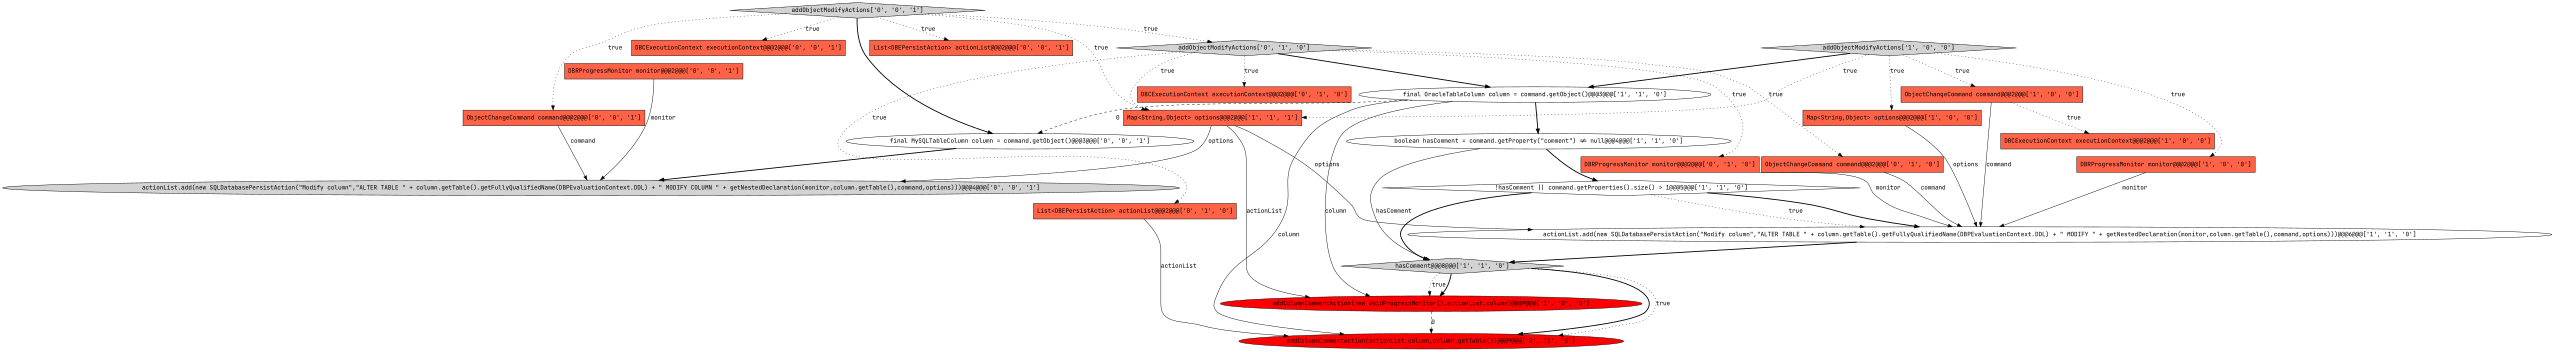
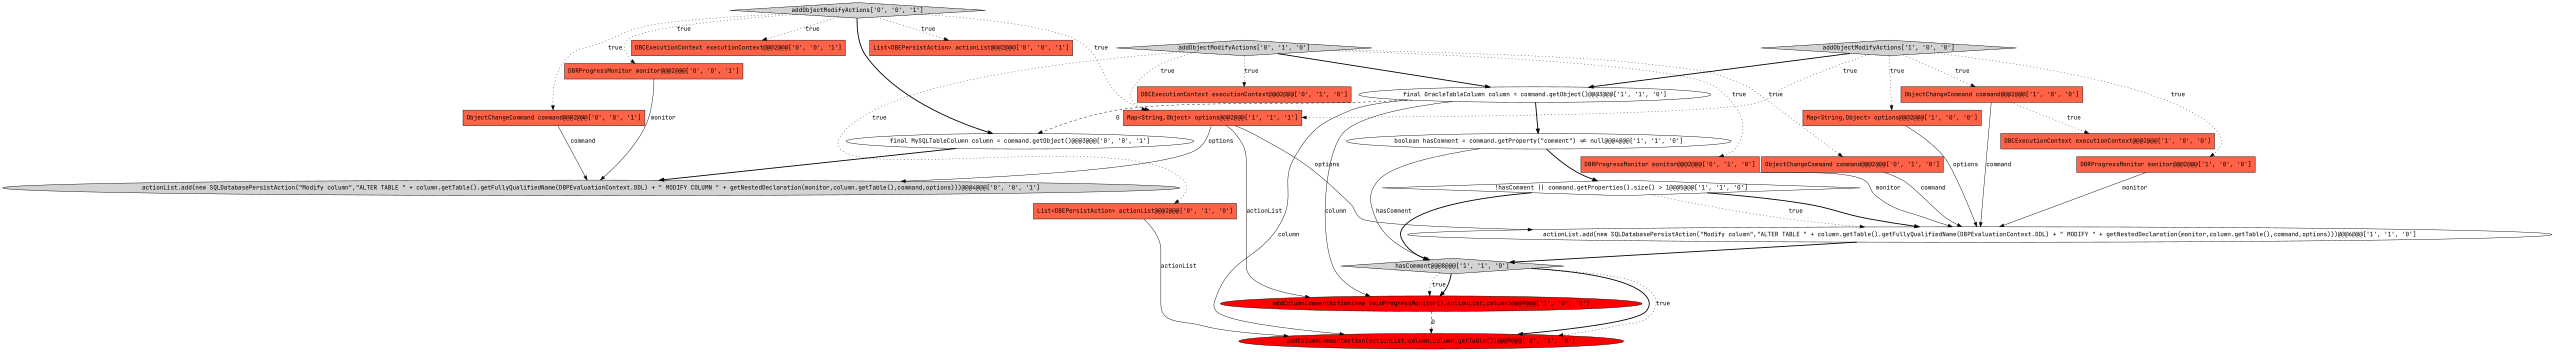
edge "addObjectModifyActions['0', '0', '1']" -> "addObjectModifyActions['0', '1', '0']": now "addObjectModifyActions['0', '0', '1']" -> "DBRProgressMonitor monitor@@@2@@@['0', '0', '1']"
